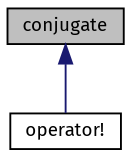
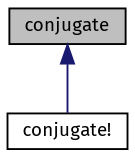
node "operator!": label "operator!" -> "conjugate!"
